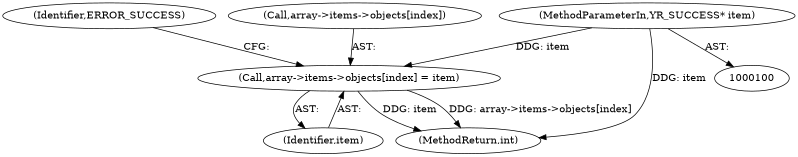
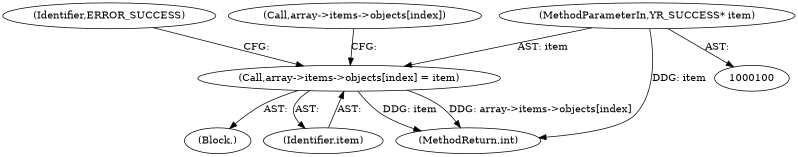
edge "(Call,array->items->objects[index])" -> "(Call,array->items->objects[index] = item)": label "AST: " -> "CFG: "
edge "(MethodParameterIn,YR_SUCCESS* item)" -> "(Call,array->items->objects[index] = item)": label "DDG: item" -> "AST: item"
node "(Block,)": added
